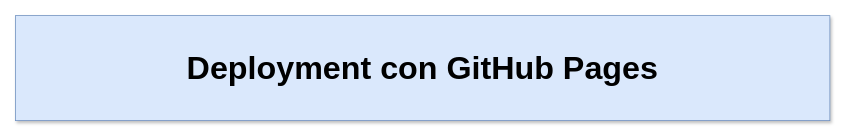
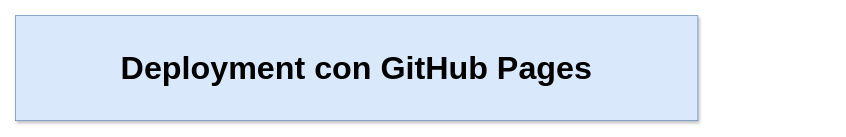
node "Deployment con GitHub Pages": size 815x105 -> 683x105
